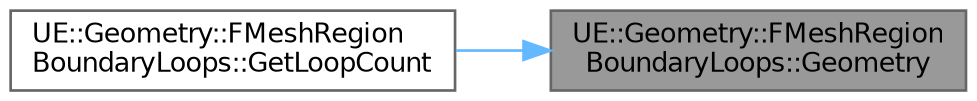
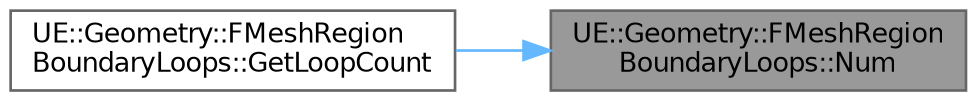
node "UE::Geometry::FMeshRegion BoundaryLoops::Geometry": label "UE::Geometry::FMeshRegion BoundaryLoops::Geometry" -> "UE::Geometry::FMeshRegion BoundaryLoops::Num"
